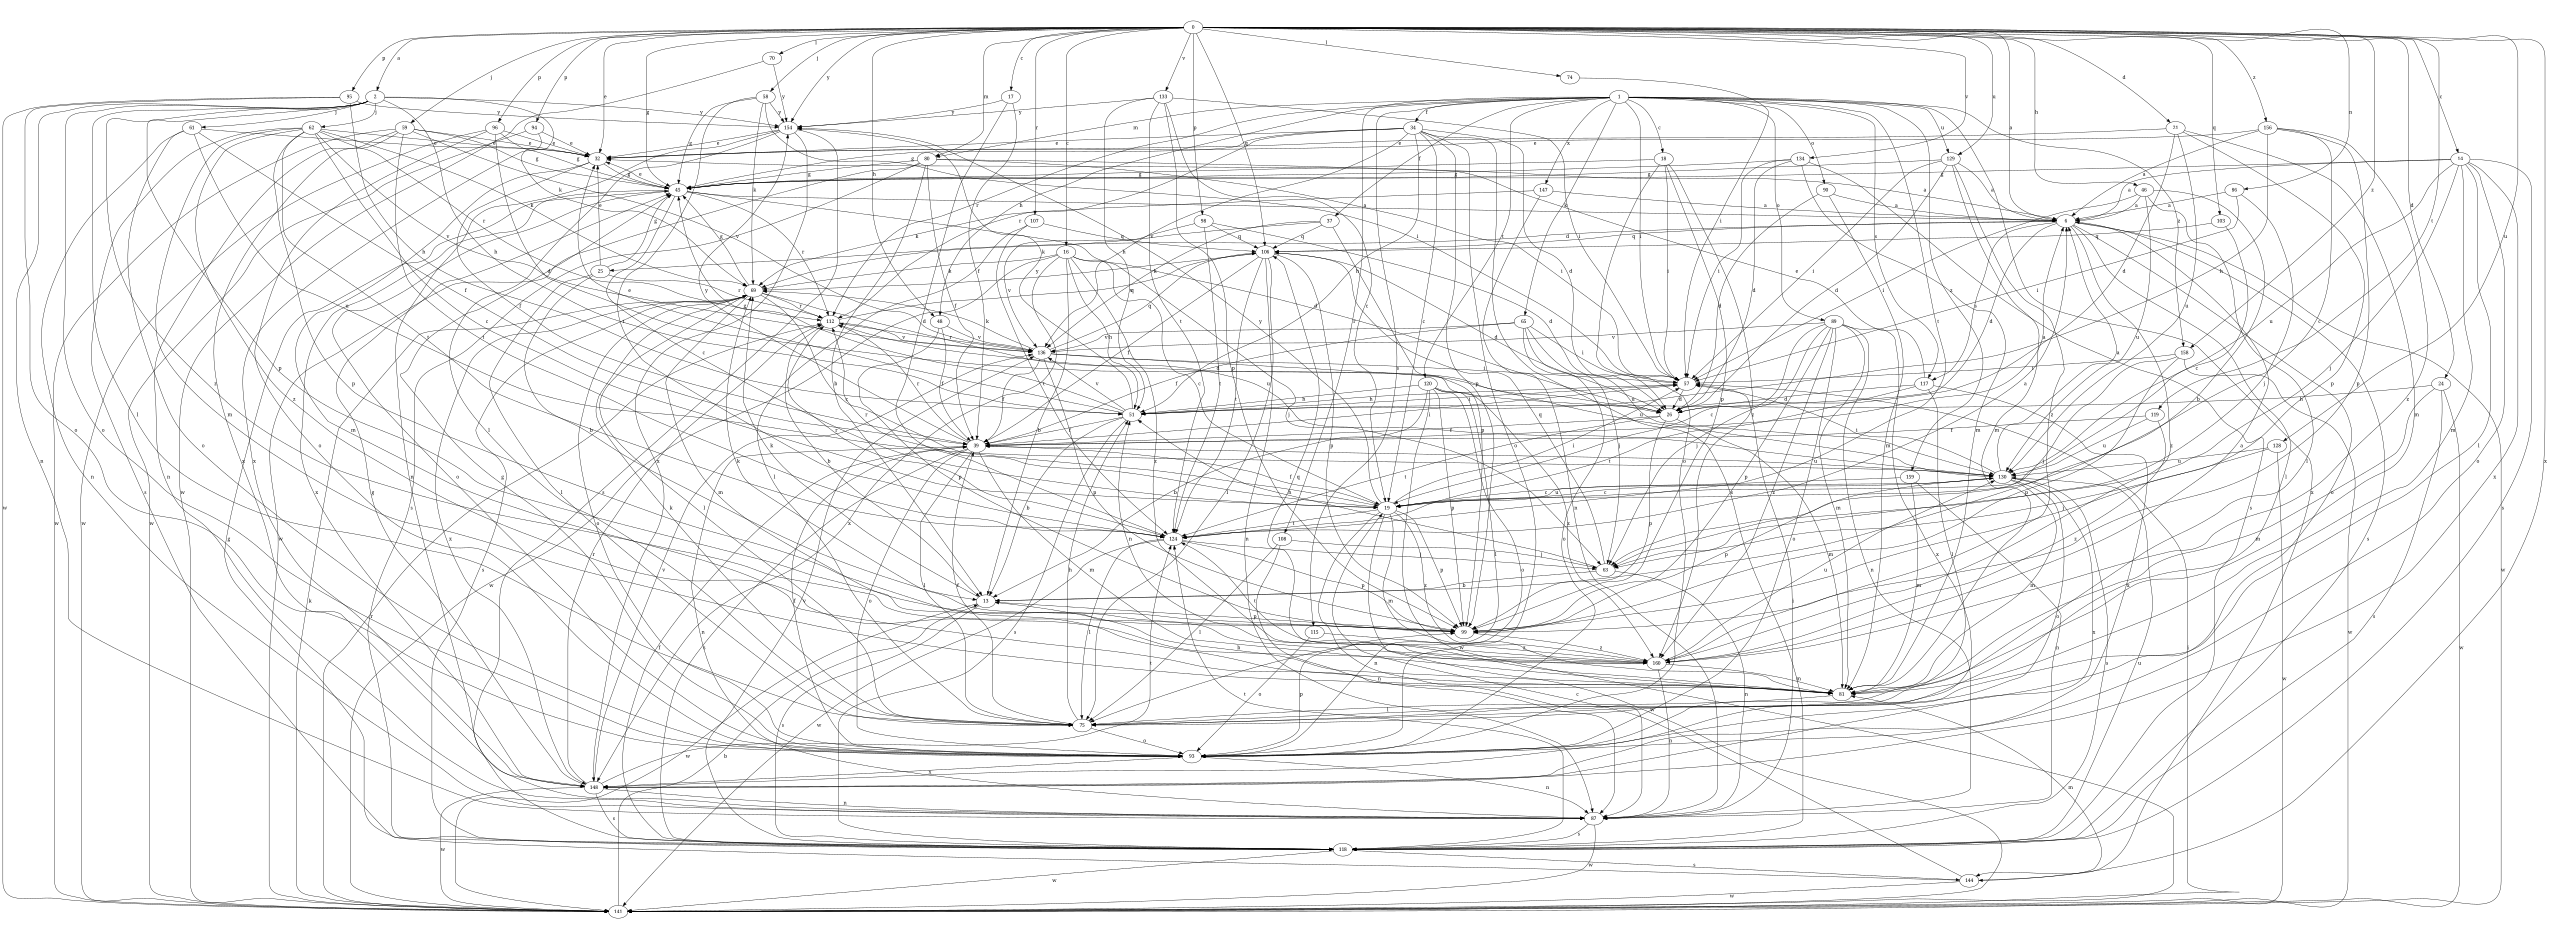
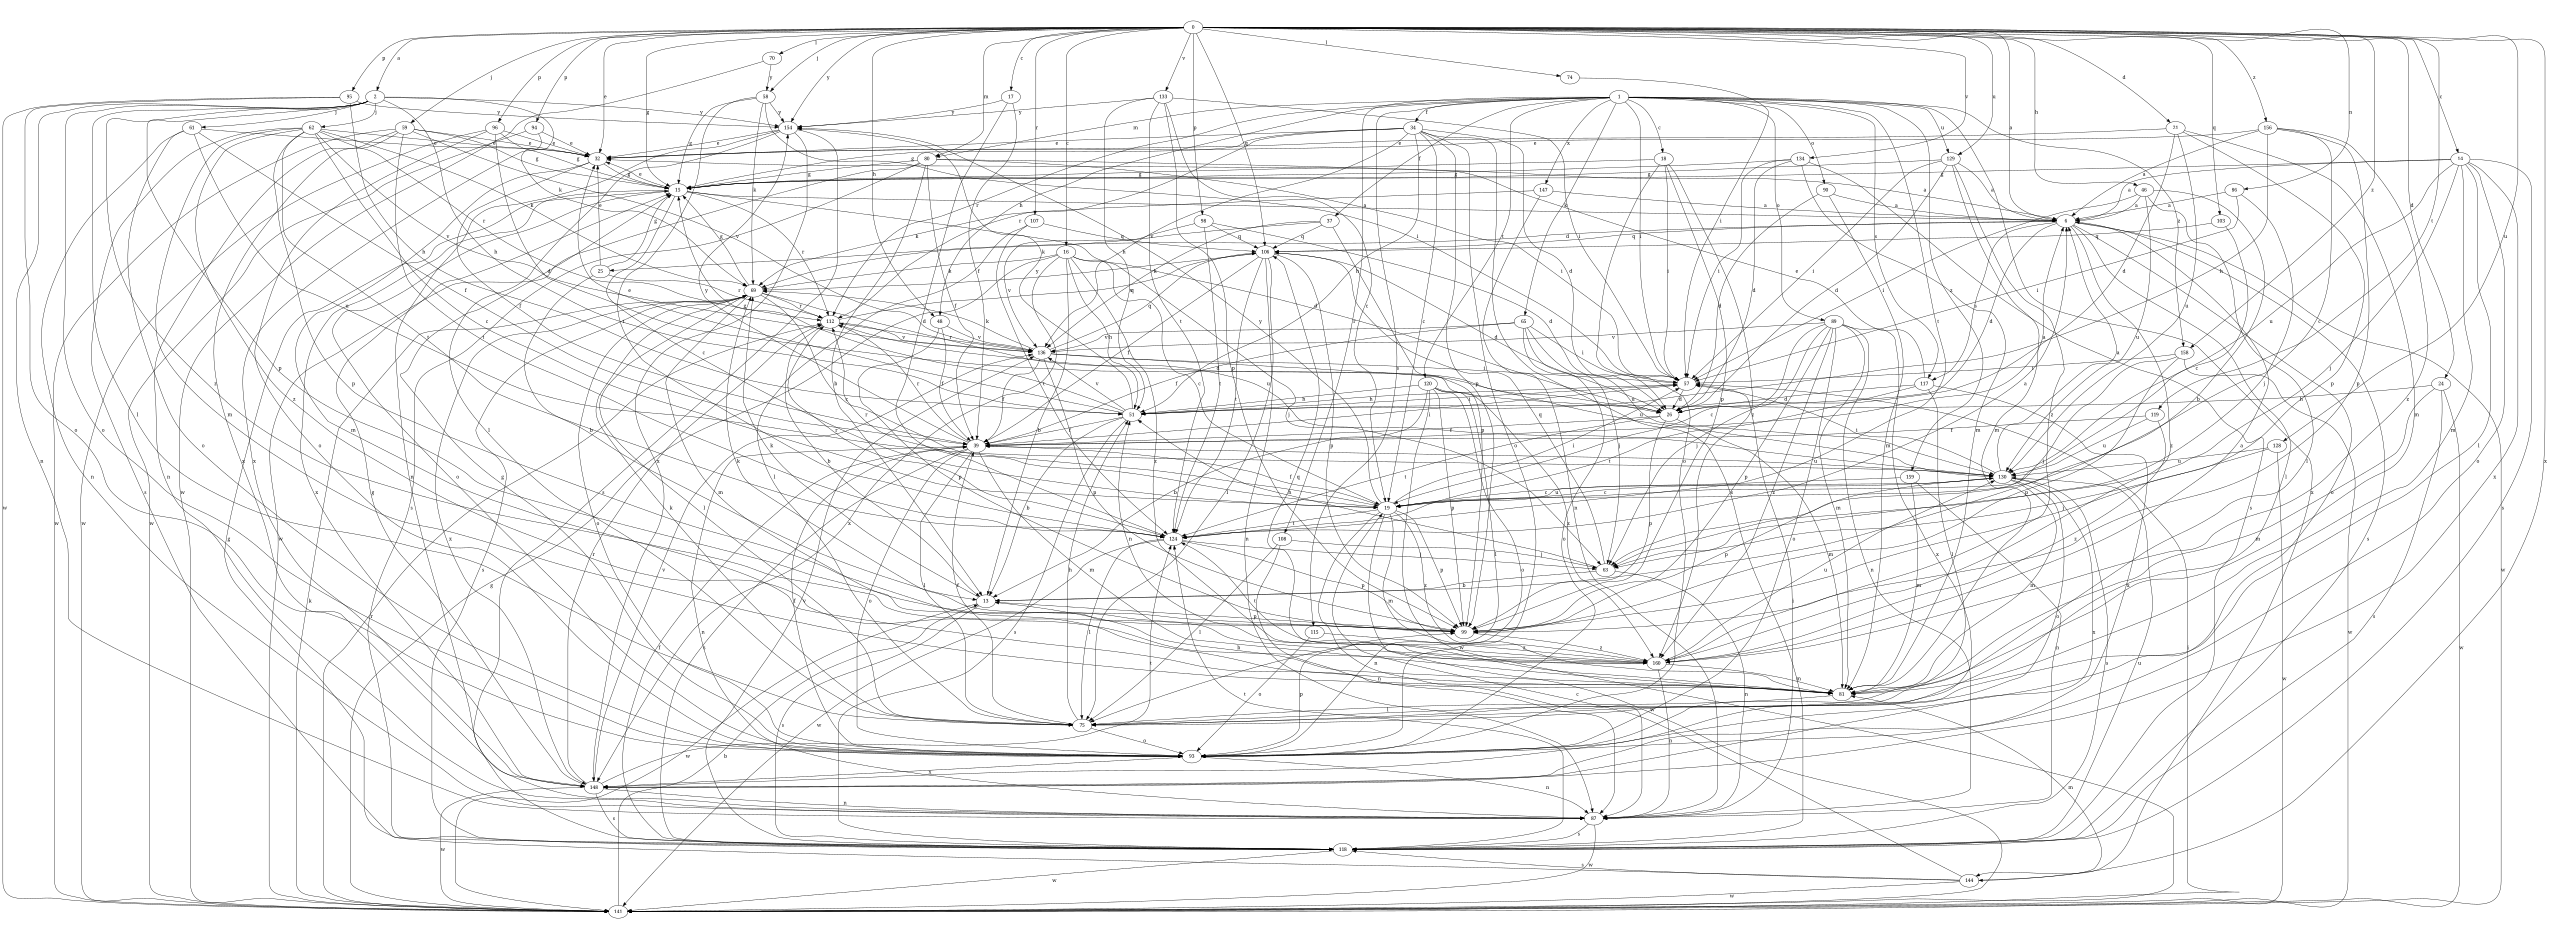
edge "70" -> "154": now "70" -> "58"
node "45": label "45" -> "15"
edge "16" -> "141": label "w" -> "g"
edge "25" -> "75": removed, label "l"
edge "118" -> "144": reversed
